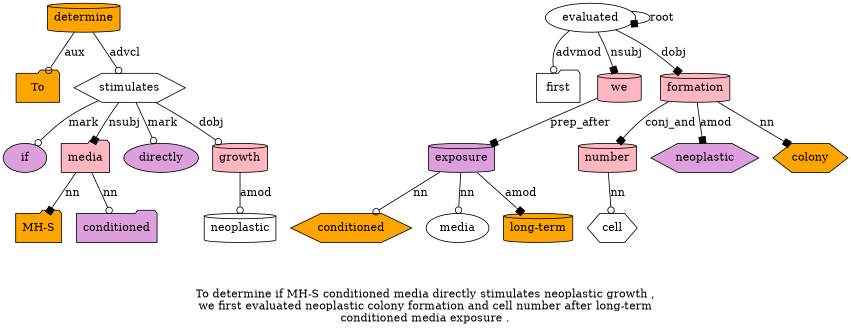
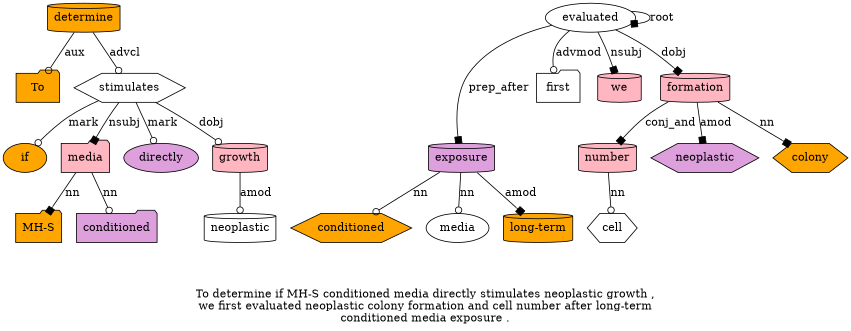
edge "we" -> "exposure": now "evaluated" -> "exposure"
node "if": fillcolor plum -> orange
